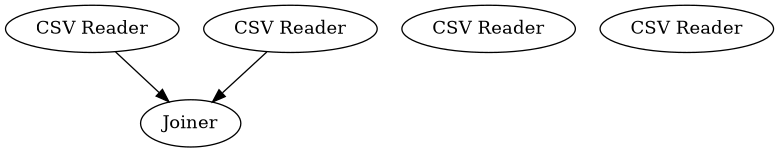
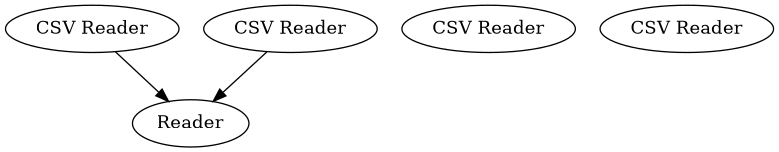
node "Joiner": label "Joiner" -> "Reader"
